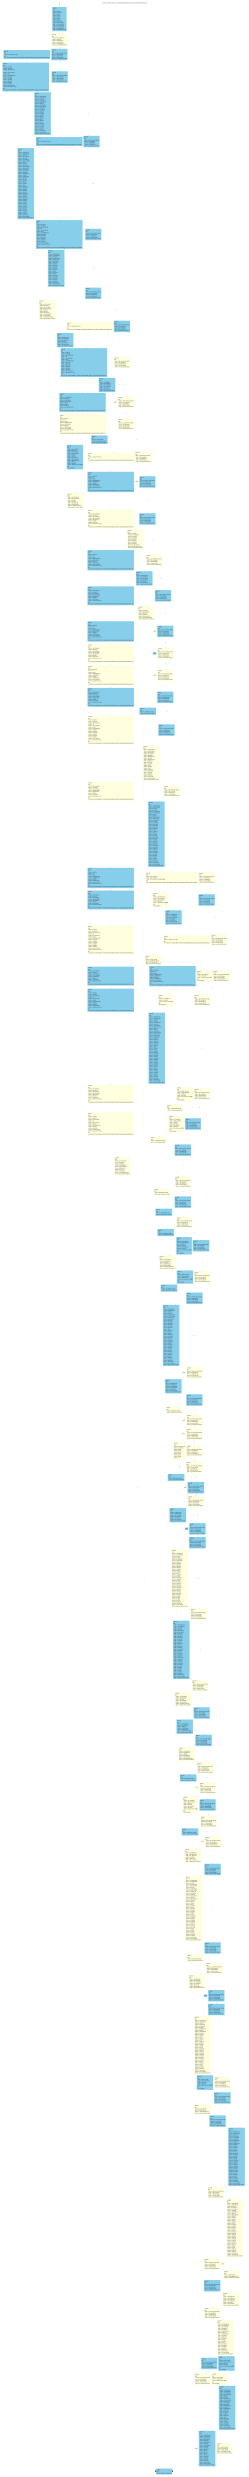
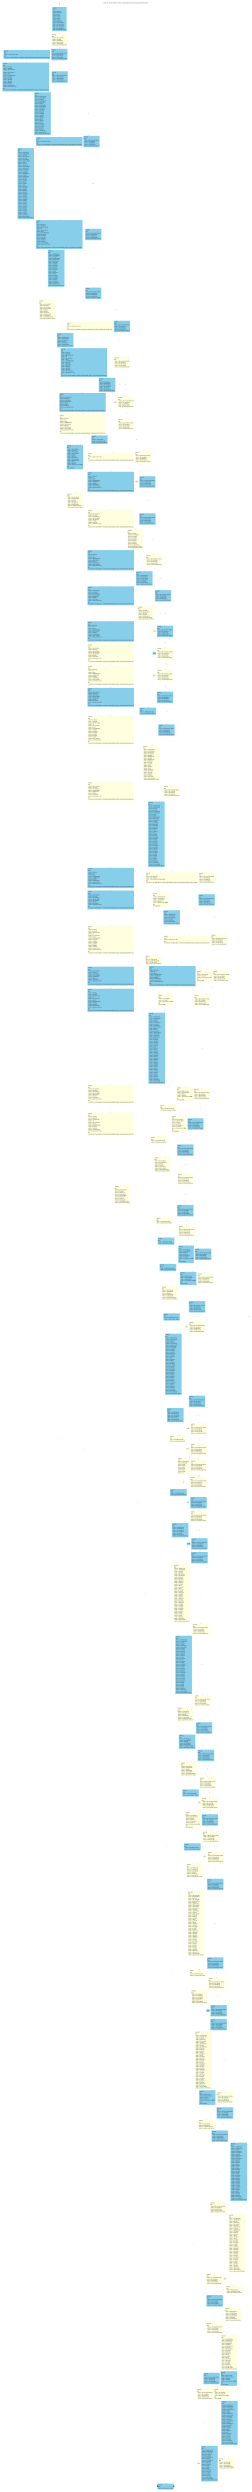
node "0x402b11 [41]": added
